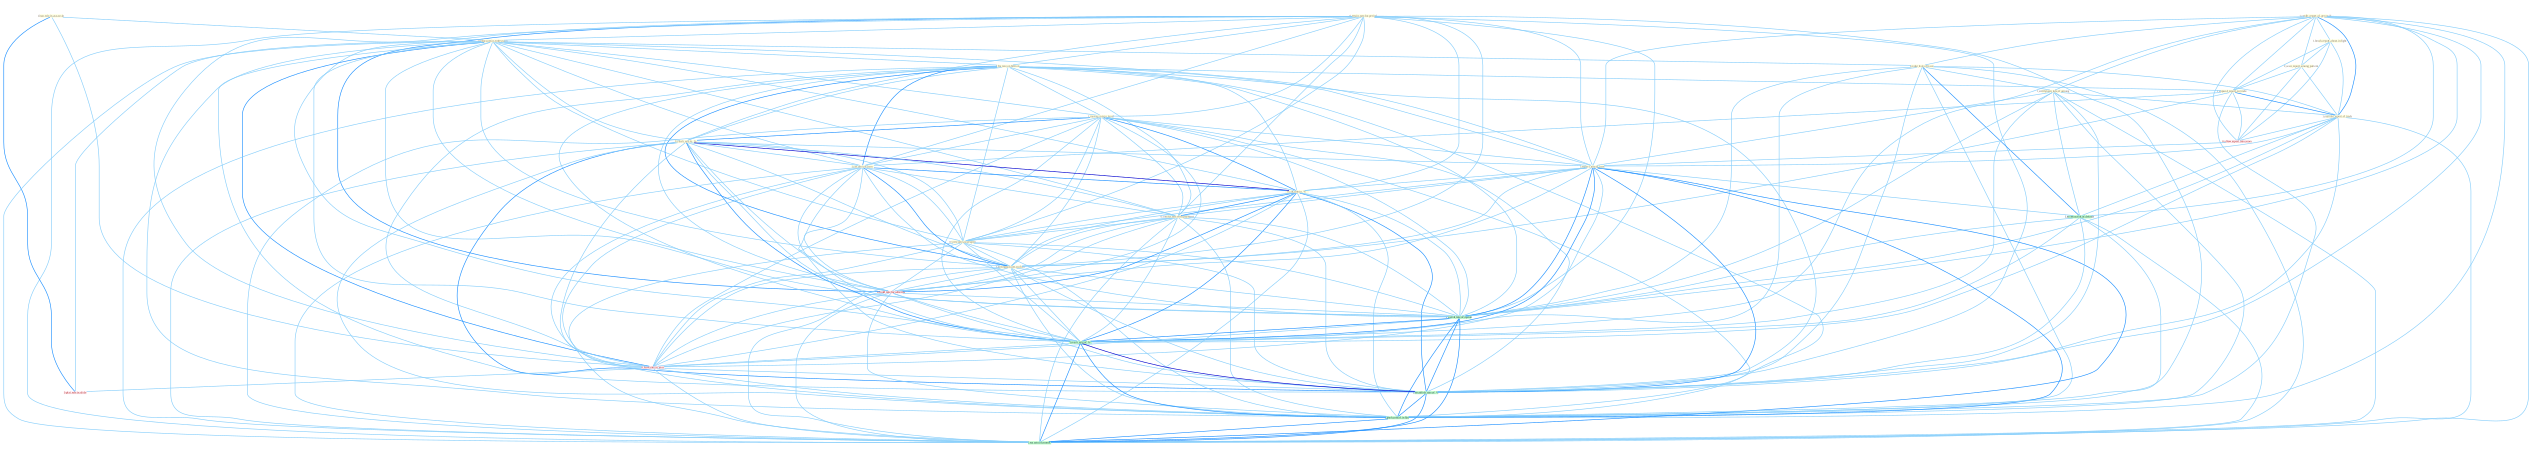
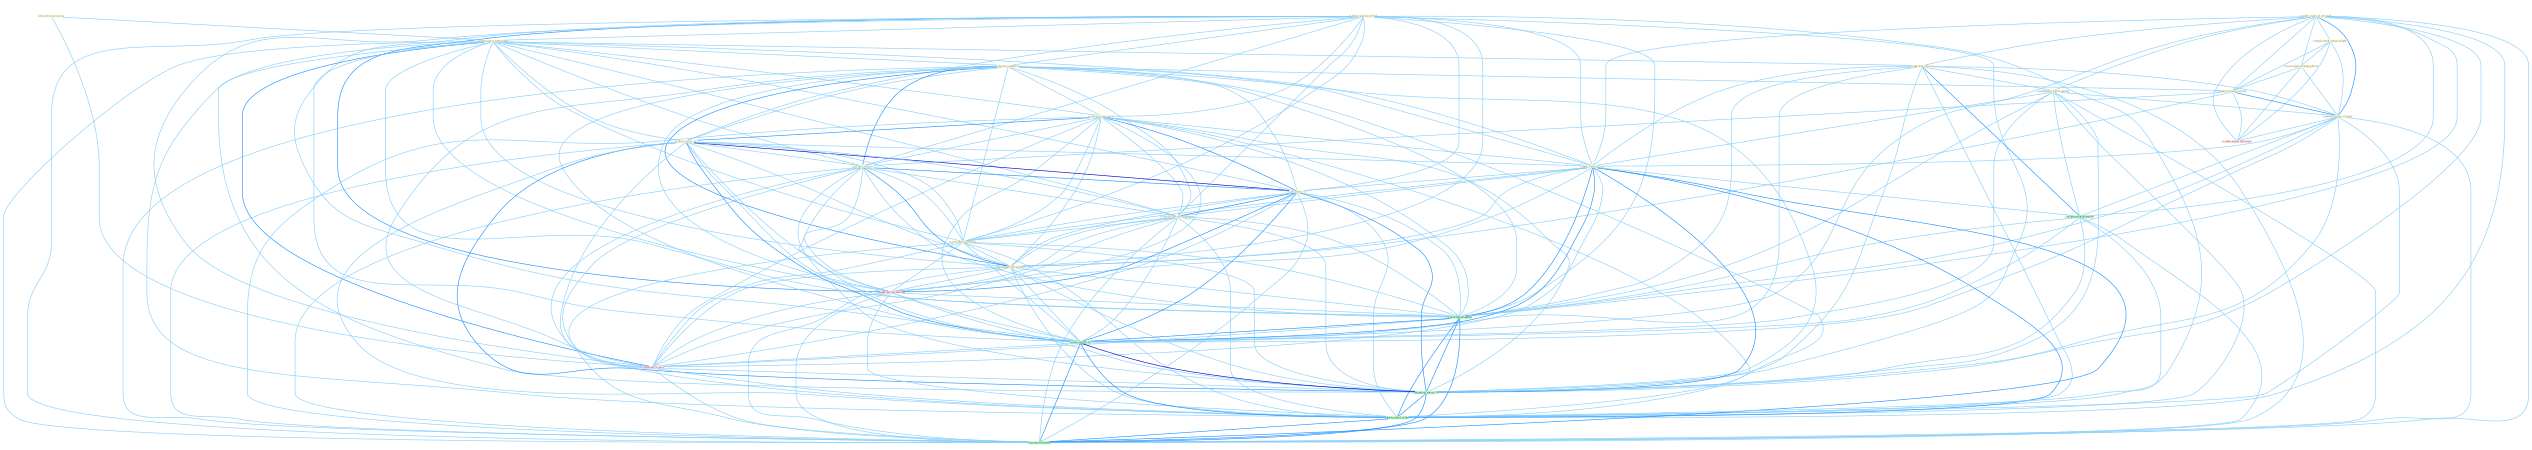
edge "0_allow_report_into_room" -- "1_expect_rate_of_loan": now "1_reduc_risk_of_have" -- "1_expect_rate_of_loan"
edge "1_expand_report_on_trade" -- "1_push_rate_of_inflat": now "1_mandat_report_of_trade" -- "1_push_rate_of_inflat"
node "0_plai_role_in_slide": removed
